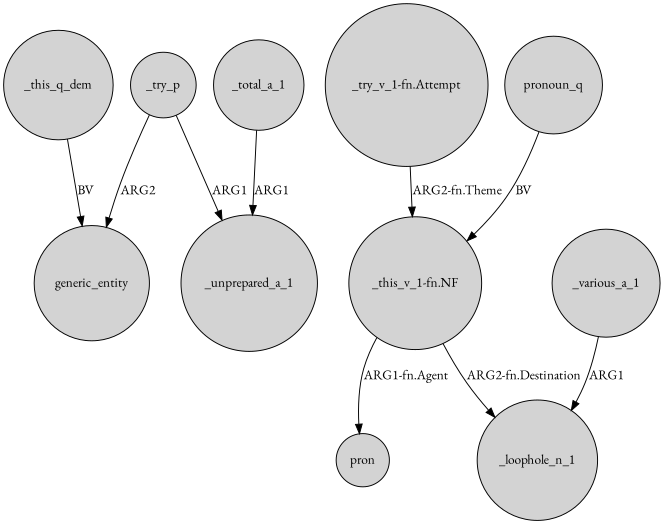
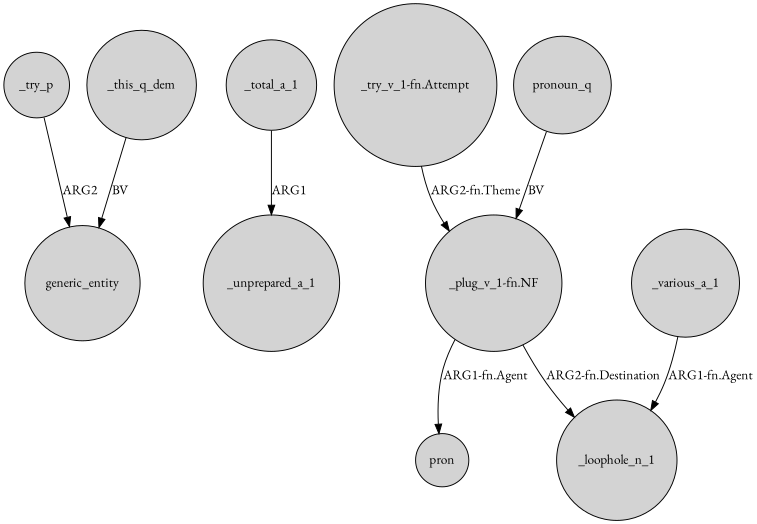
edge "_try_p" -> "_unprepared_a_1": removed, label "ARG1"
node "_this_v_1-fn.NF": label "_this_v_1-fn.NF" -> "_plug_v_1-fn.NF"
edge "_various_a_1" -> "_loophole_n_1": label "ARG1" -> "ARG1-fn.Agent"
